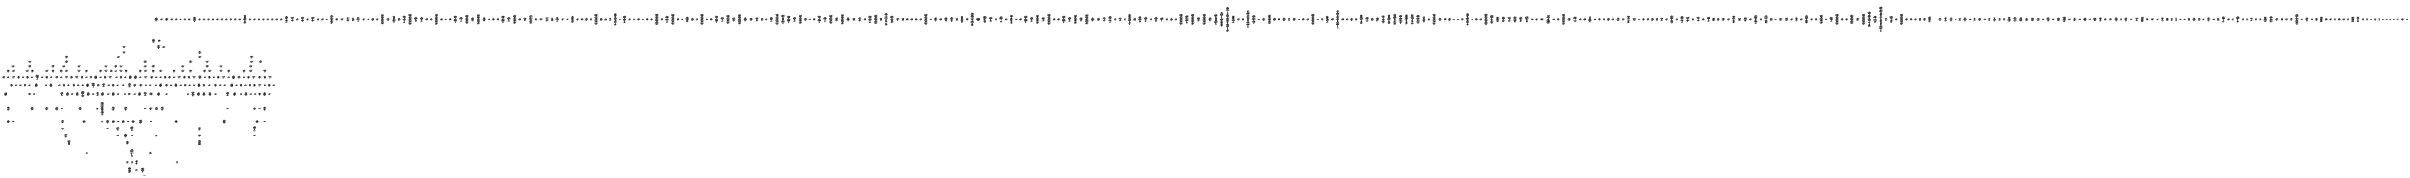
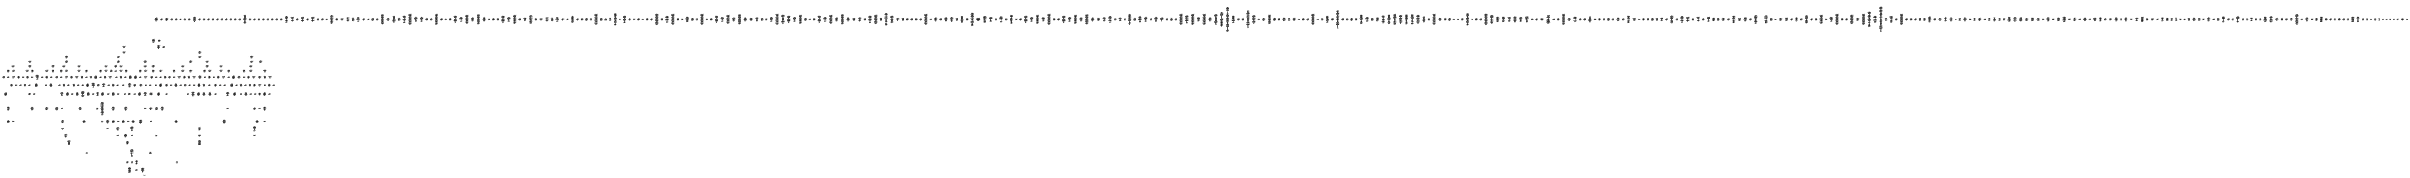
node "# 0x27dc PUSHX Data PUSHX Data JUMP": removed
node "# 0x2c93 PUSHX Data SSTORE PUSHX Data JUMP": added
node "# 0x64 JUMPDEST PUSHX LogicData EQ PUSHX Data JUMPI": added
